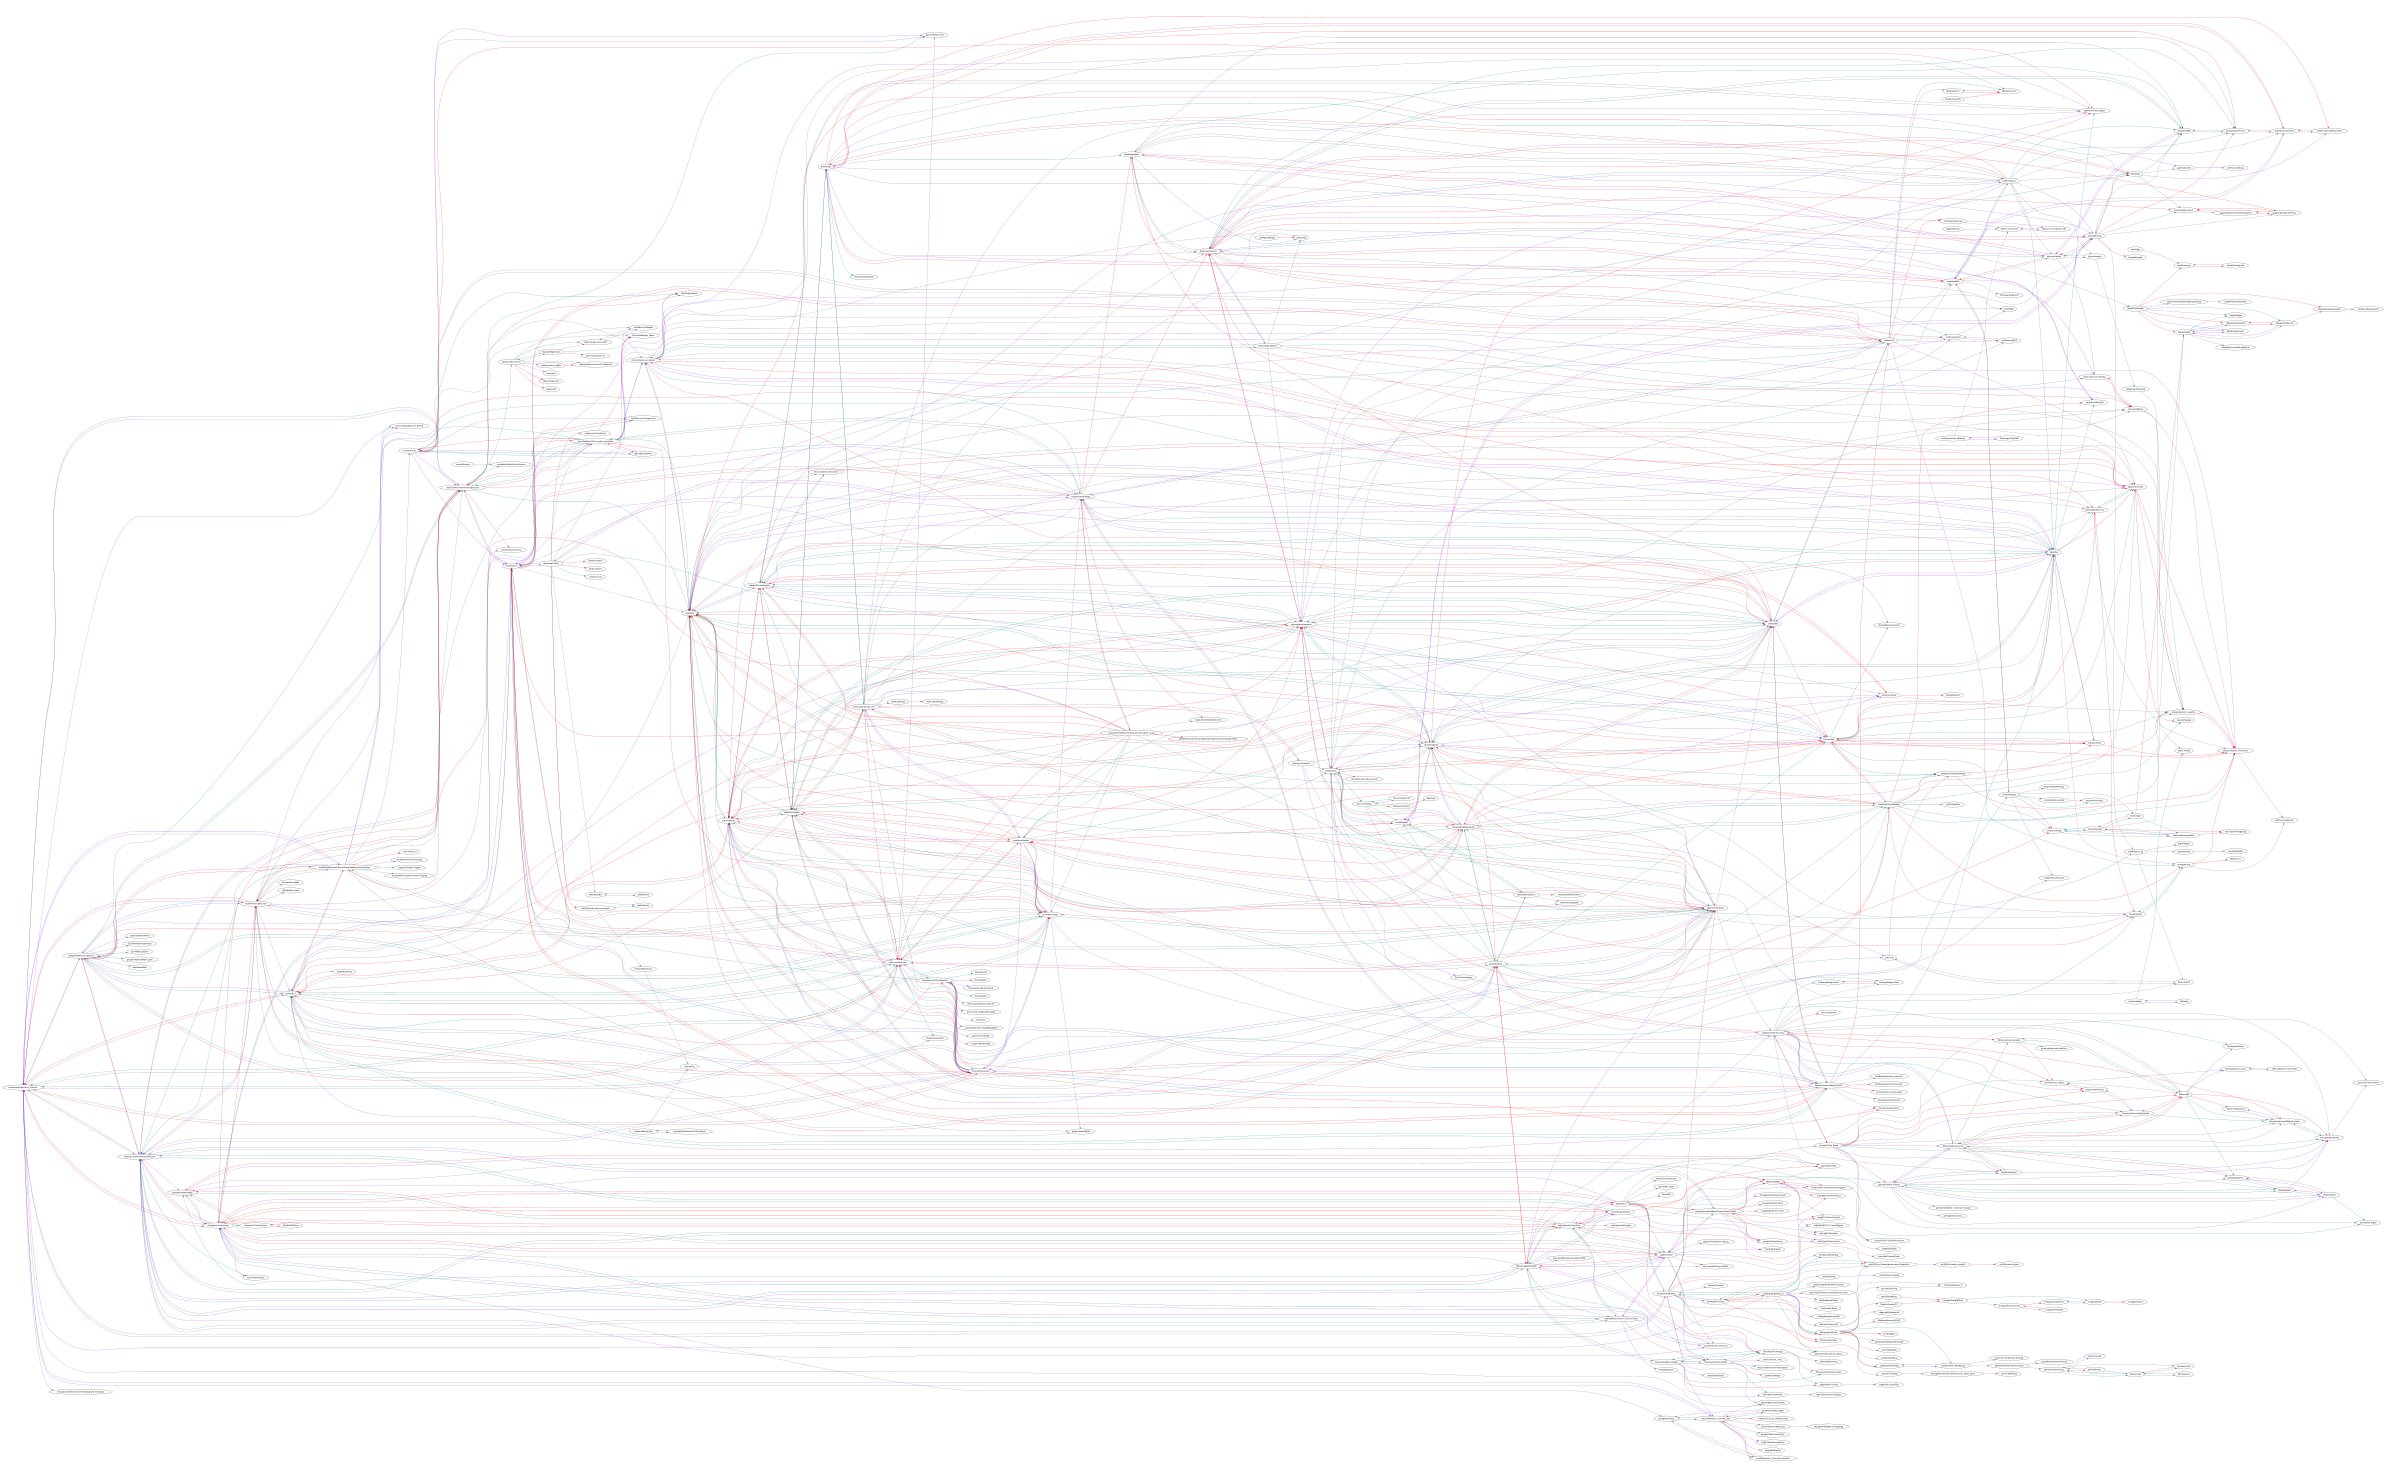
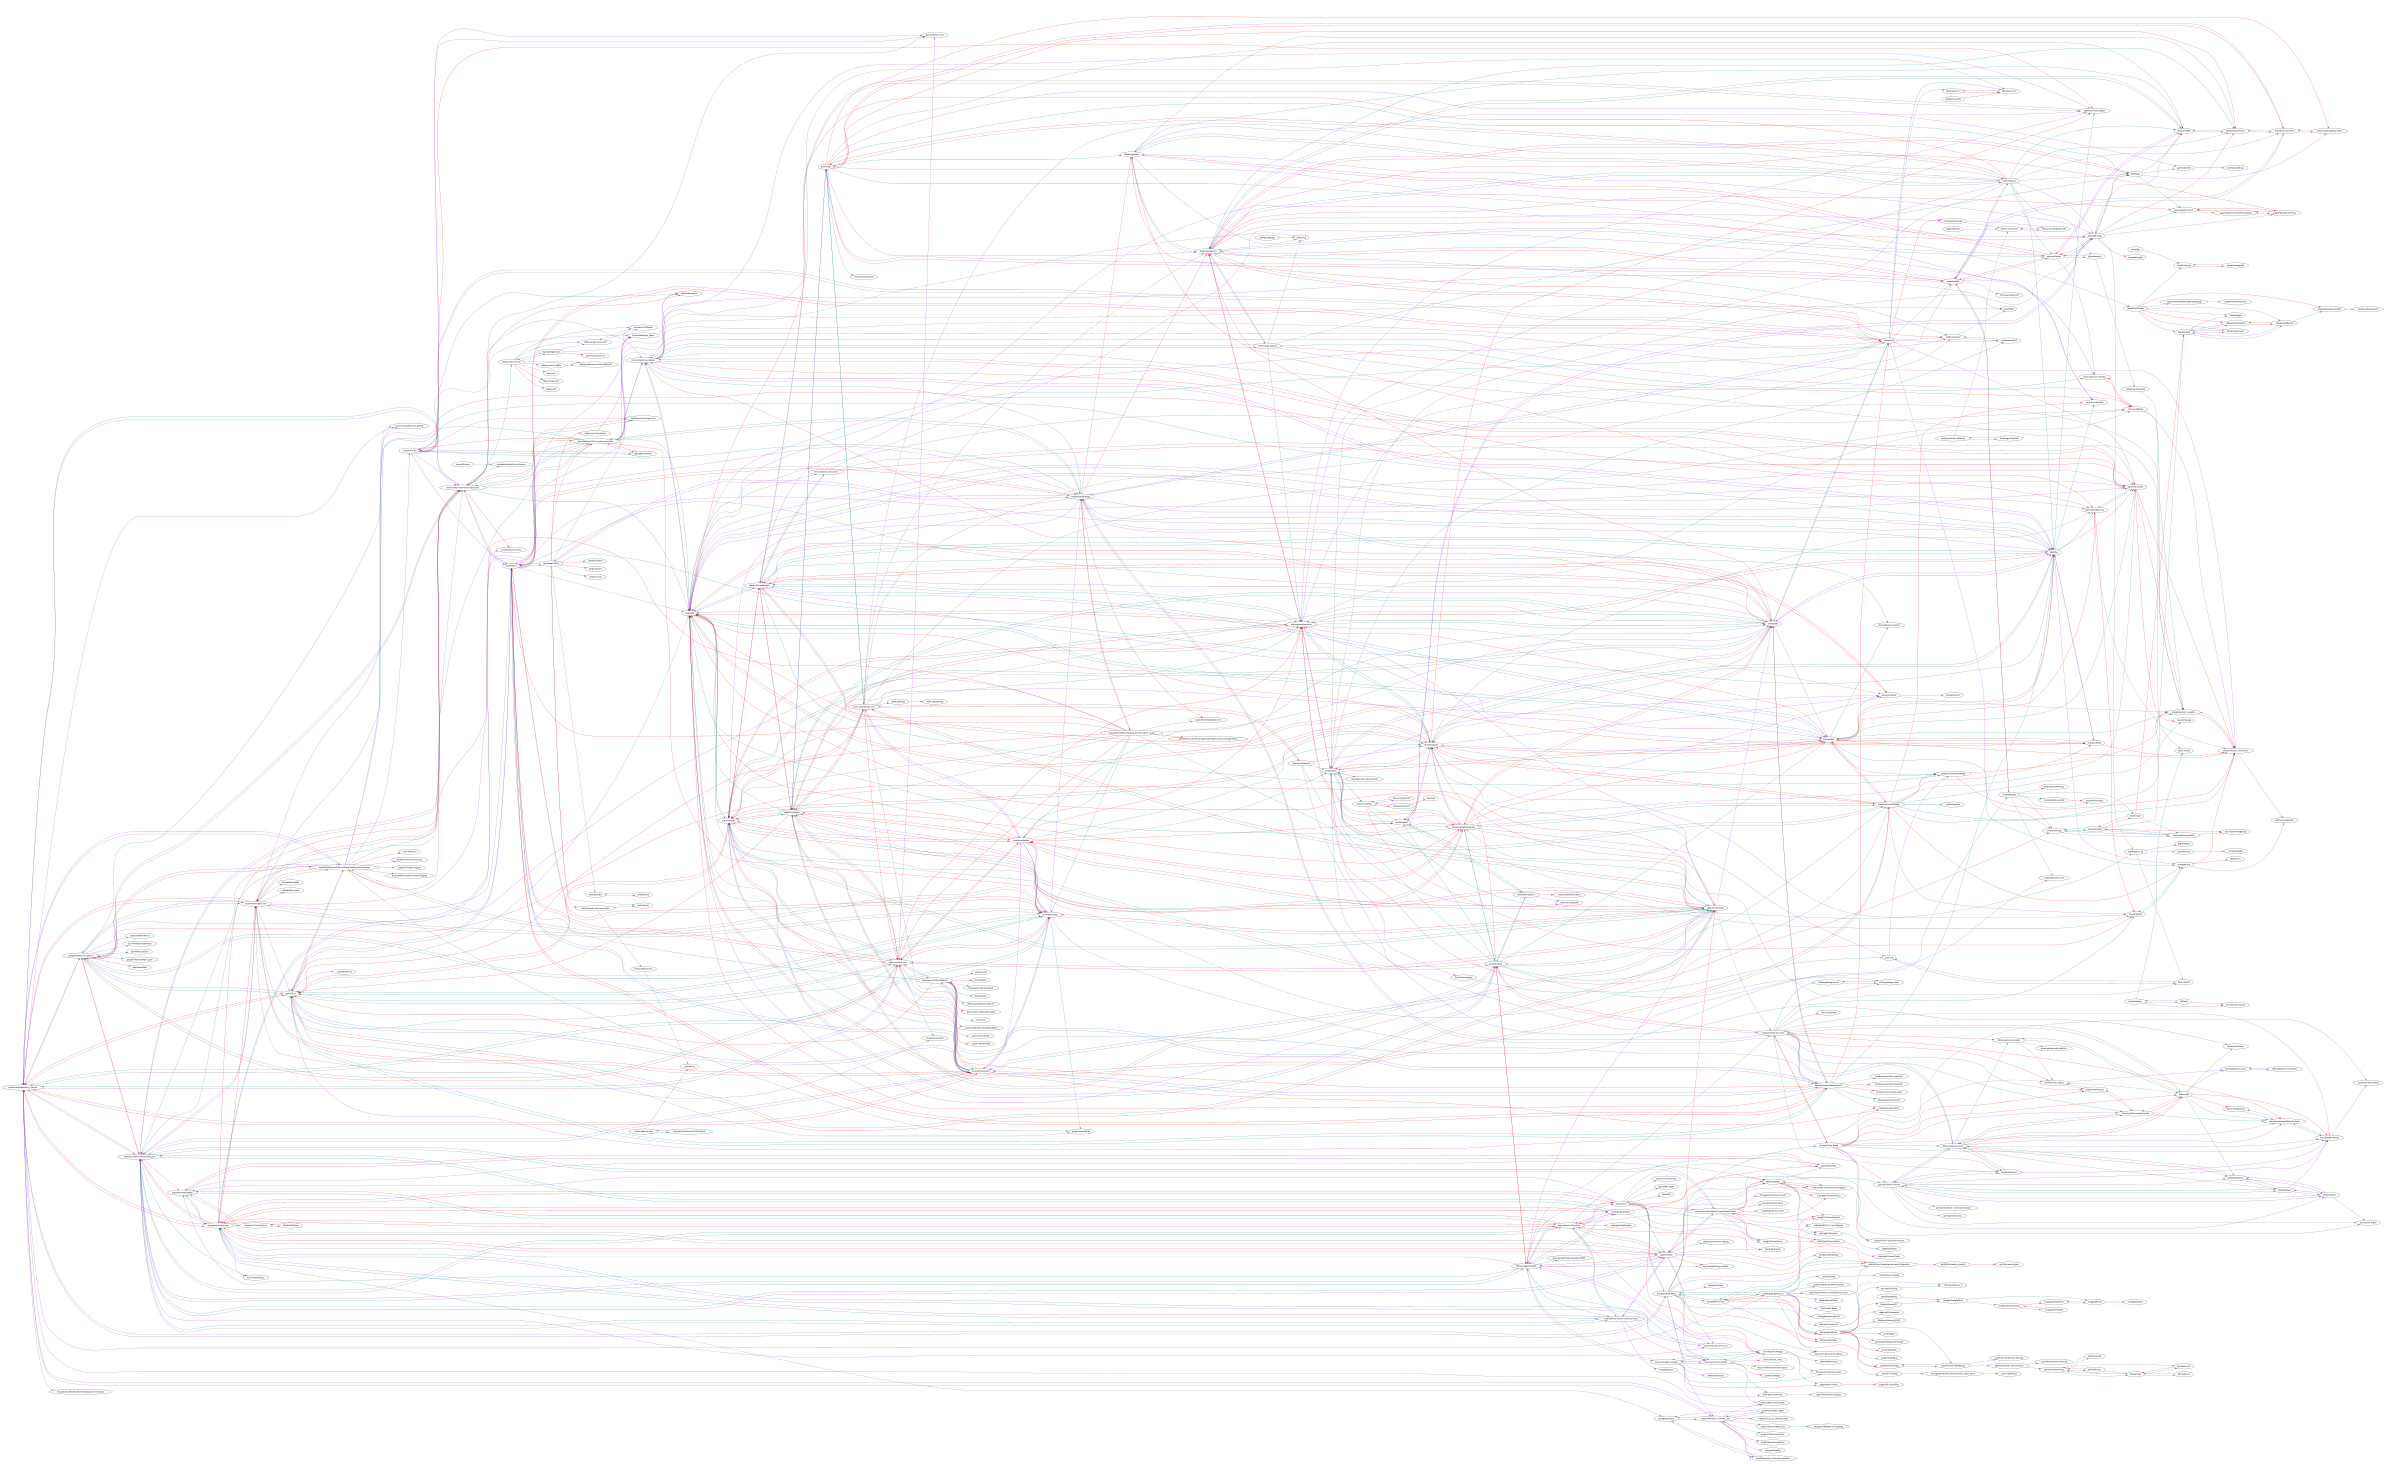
node "SabakiHQ/immutable-gametree": removed
node "IreneZhou/Go-Board": added
